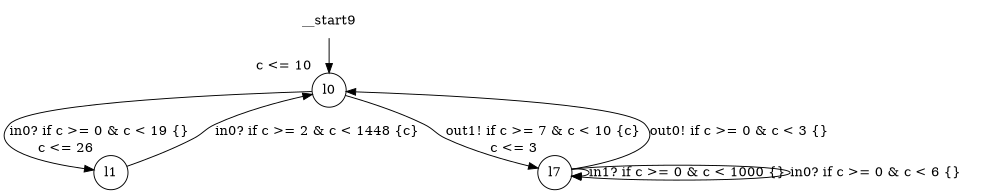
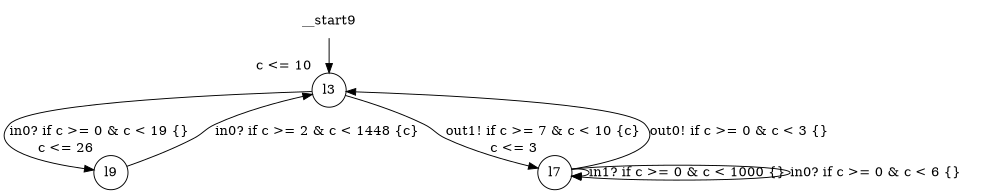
node "l0 c <= 10": label "l0 c <= 10" -> "l3 c <= 10"
node "l1 c <= 26": label "l1 c <= 26" -> "l9 c <= 26"
